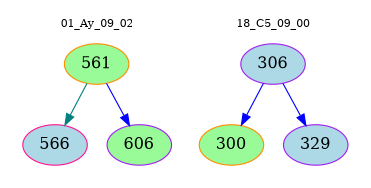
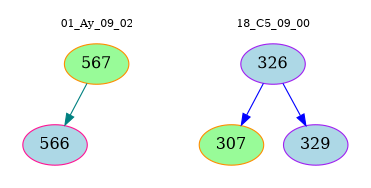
node "561": label "561" -> "567"
node "306": label "306" -> "326"
node "606": removed
node "300": label "300" -> "307"
